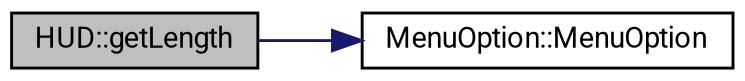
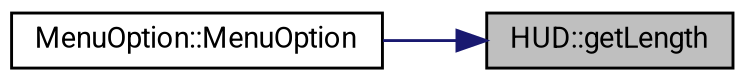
edge "HUD::getLength" -> "MenuOption::MenuOption": reversed
